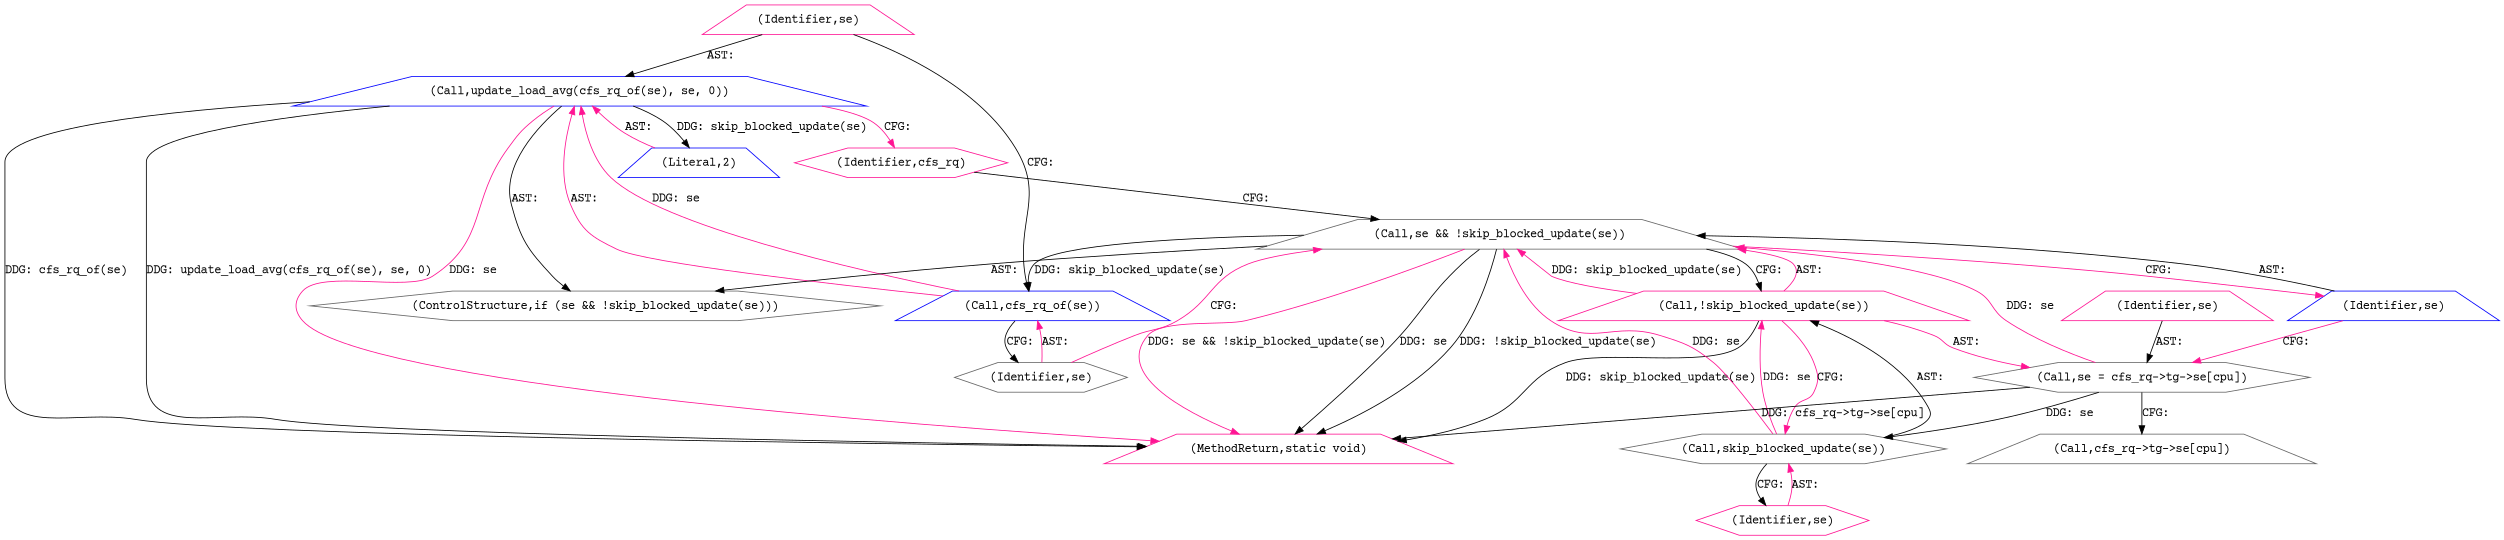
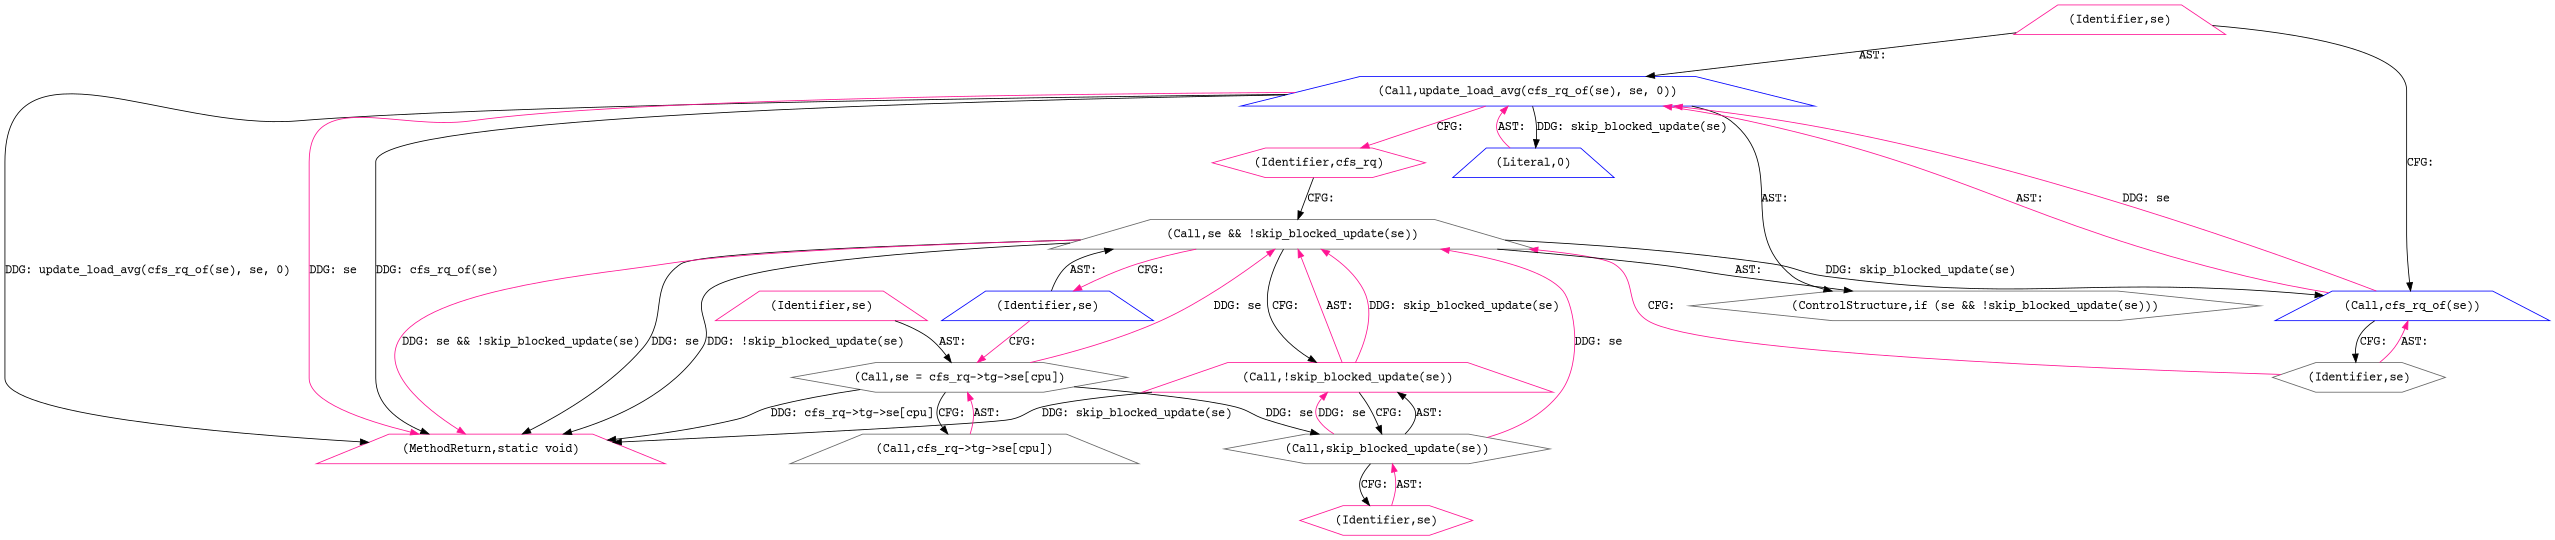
node "(Literal,2)": label "(Literal,2)" -> "(Literal,0)"
edge "(Call,!skip_blocked_update(se))" -> "(Call,se = cfs_rq->tg->se[cpu])": now "(Call,cfs_rq->tg->se[cpu])" -> "(Call,se = cfs_rq->tg->se[cpu])"
edge "(Call,!skip_blocked_update(se))" -> "(Call,skip_blocked_update(se))": color deeppink -> black
